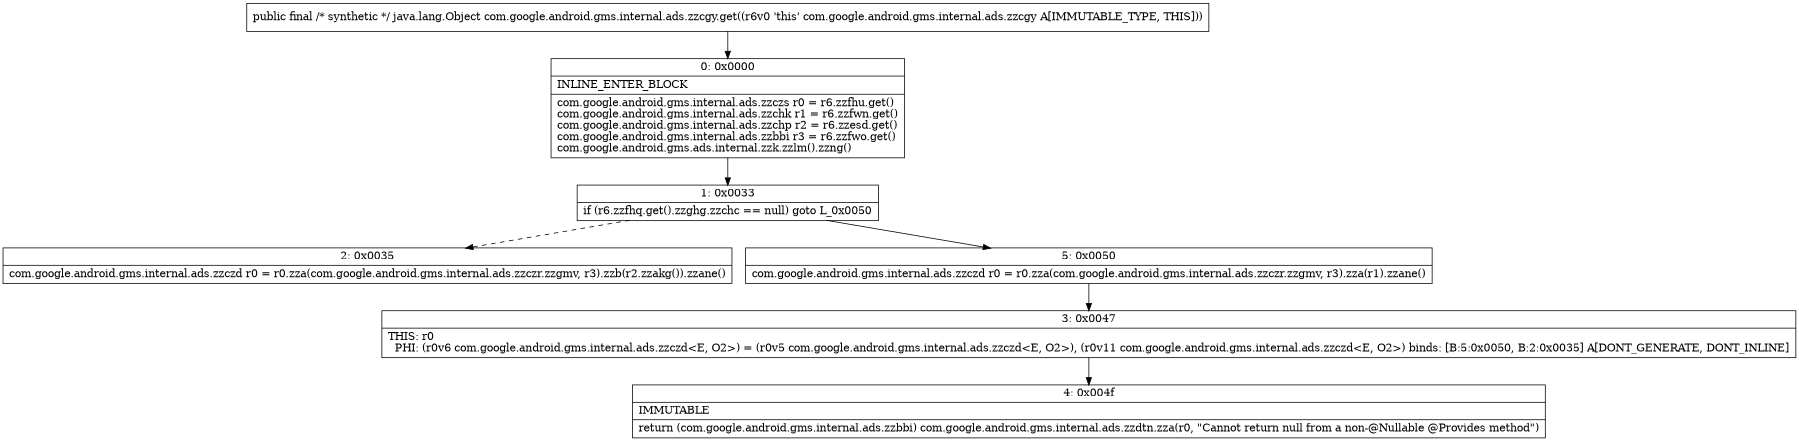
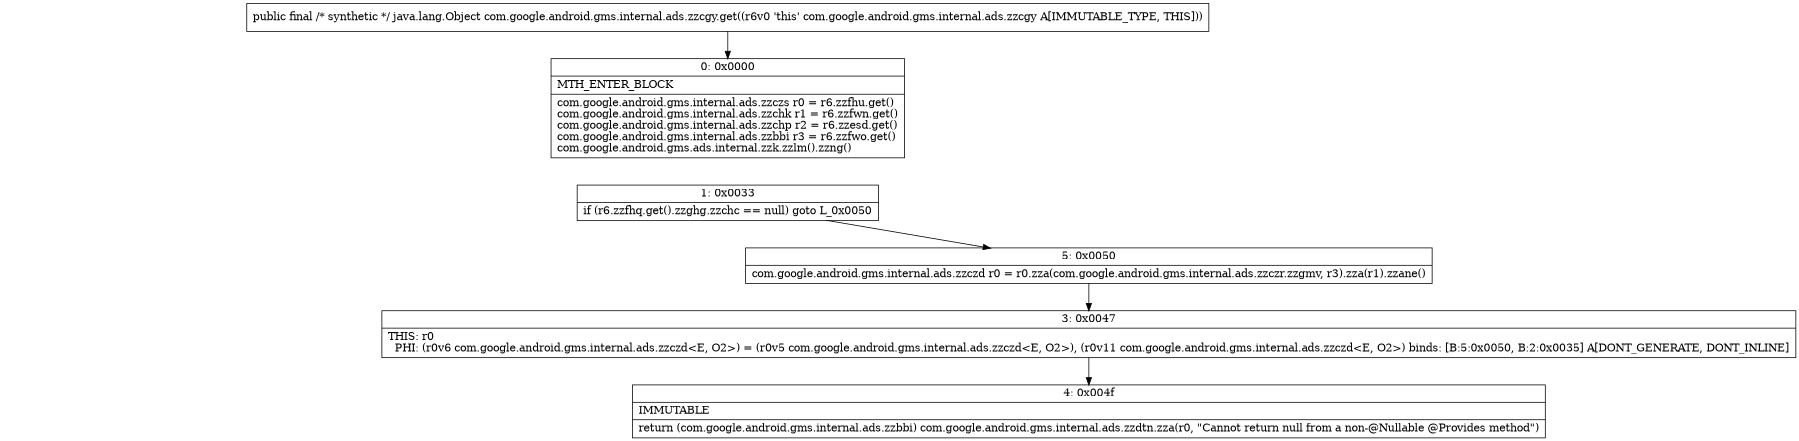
node "0: 0x0000": text "INLINE_ENTER_BLOCK" -> "MTH_ENTER_BLOCK"
edge "0: 0x0000" -> "1: 0x0033": removed
node "2: 0x0035": removed
